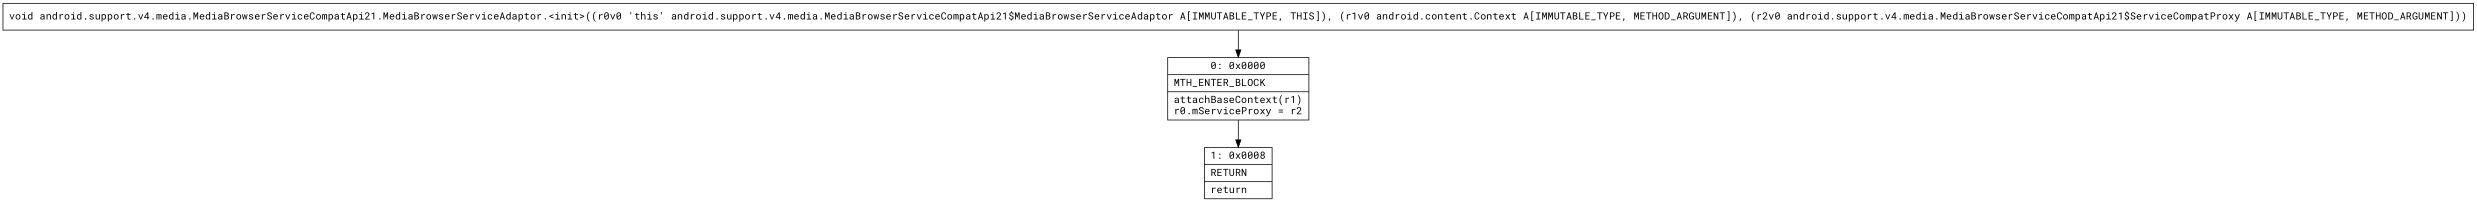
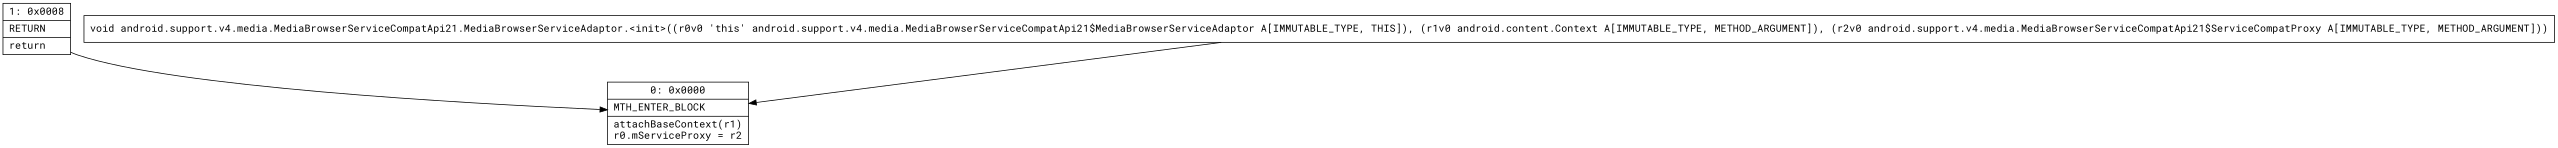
edge "0: 0x0000" -> "1: 0x0008": reversed
